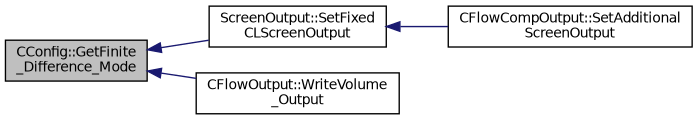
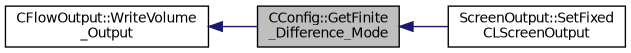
node "CFlowCompOutput::SetAdditional ScreenOutput": removed
edge "CFlowOutput::WriteVolume _Output" -> "CConfig::GetFinite _Difference_Mode": reversed
